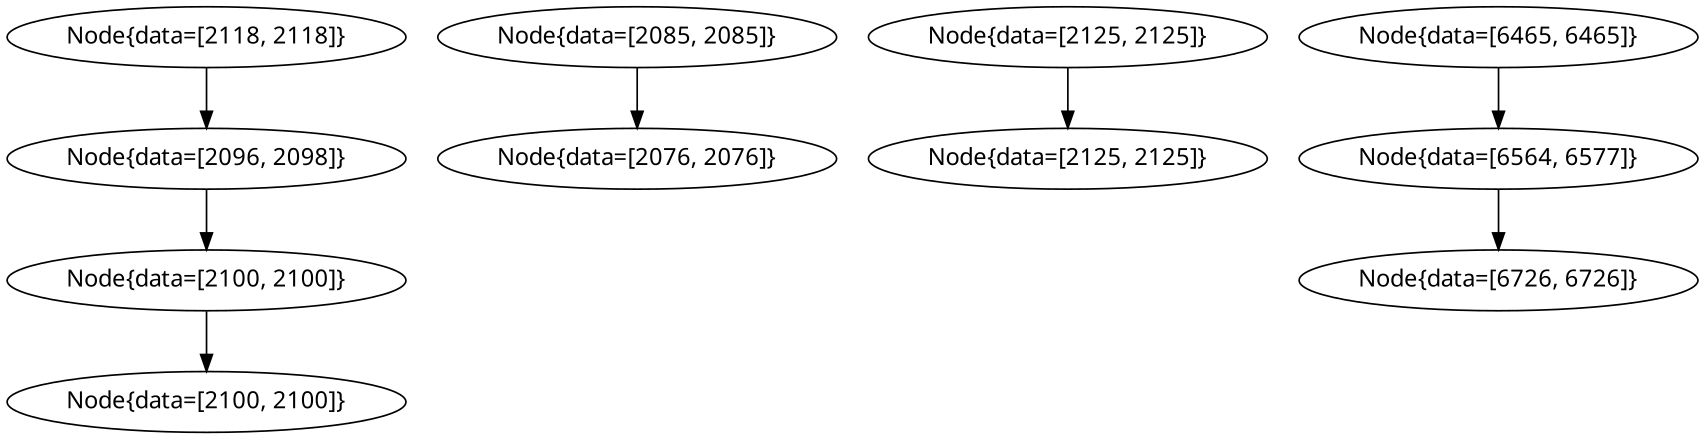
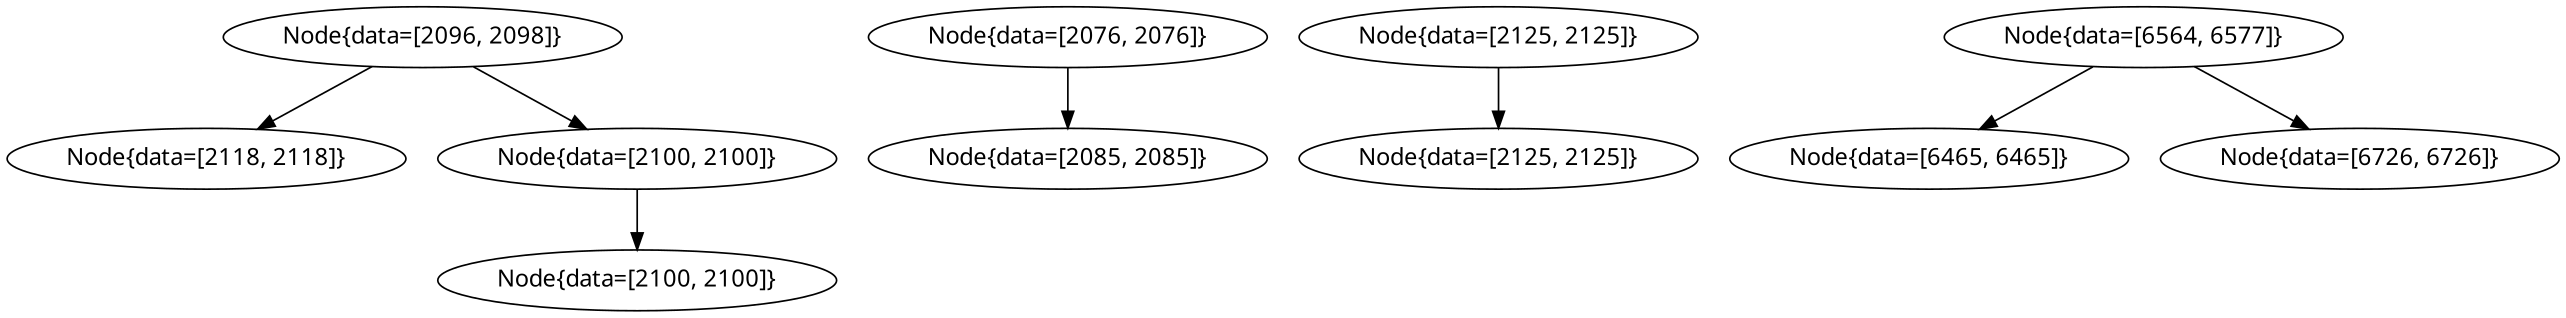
edge "Node{data=[2118, 2118]}" -> "Node{data=[2096, 2098]}": reversed
edge "Node{data=[2085, 2085]}" -> "Node{data=[2076, 2076]}": reversed
edge "Node{data=[6465, 6465]}" -> "Node{data=[6564, 6577]}": reversed
